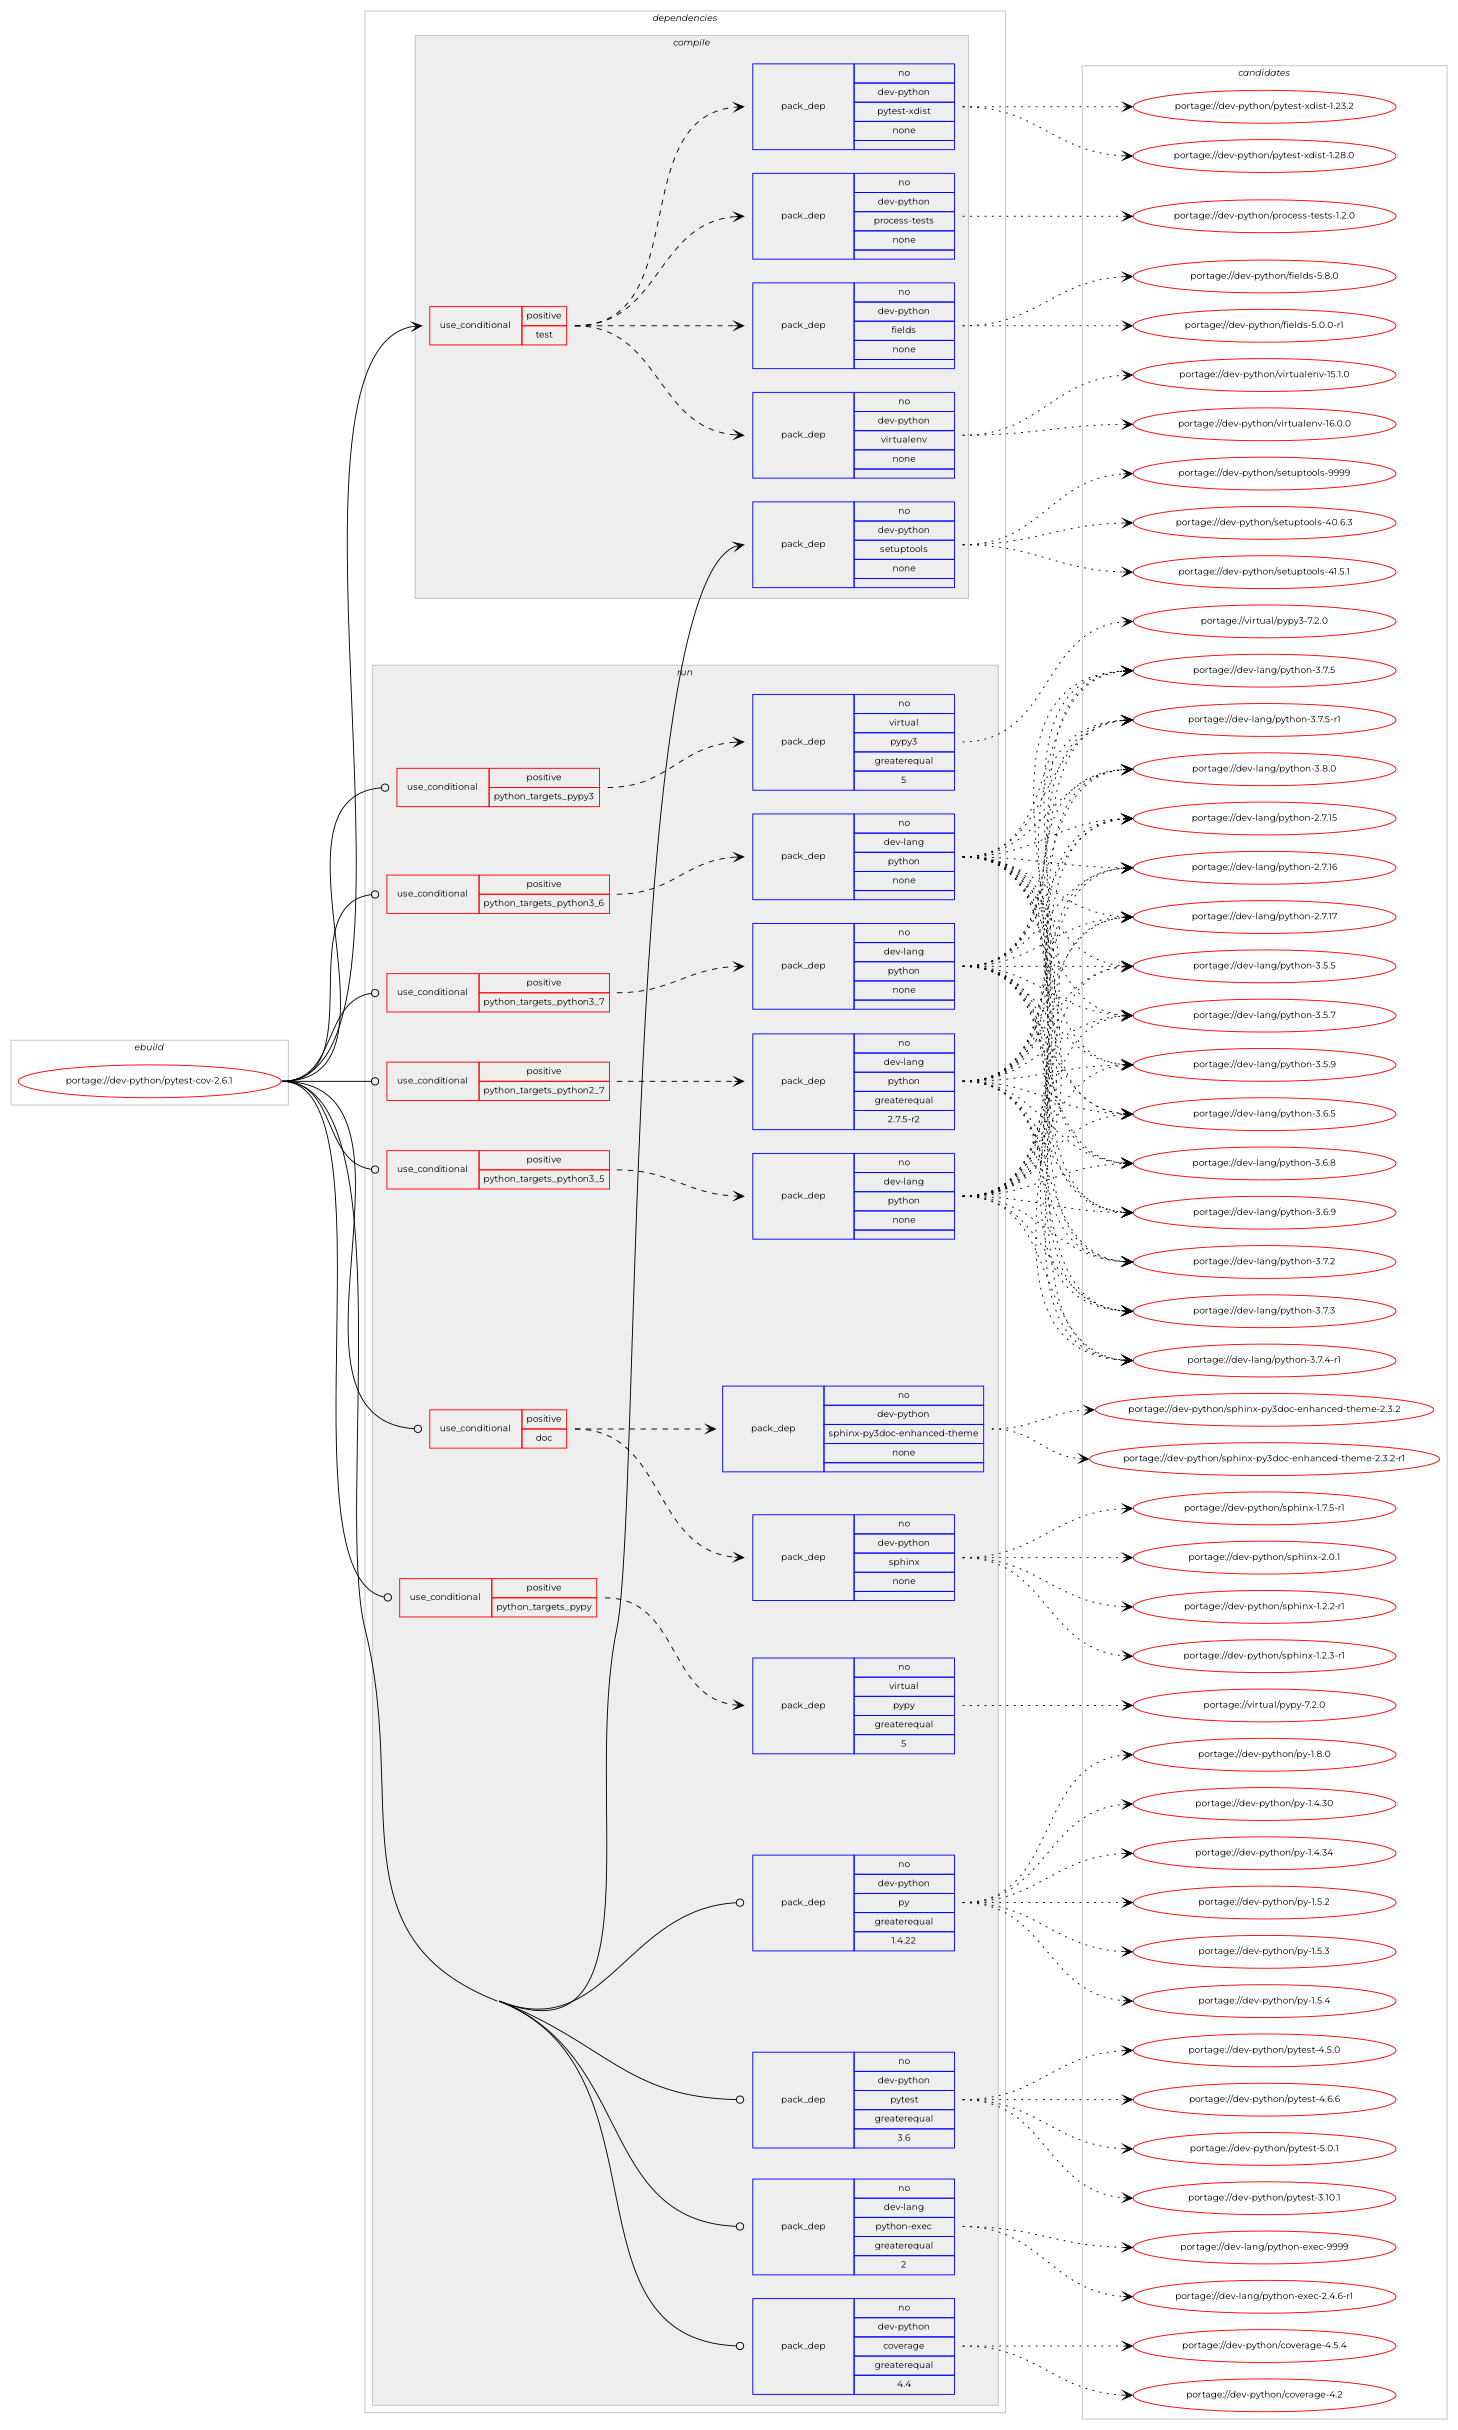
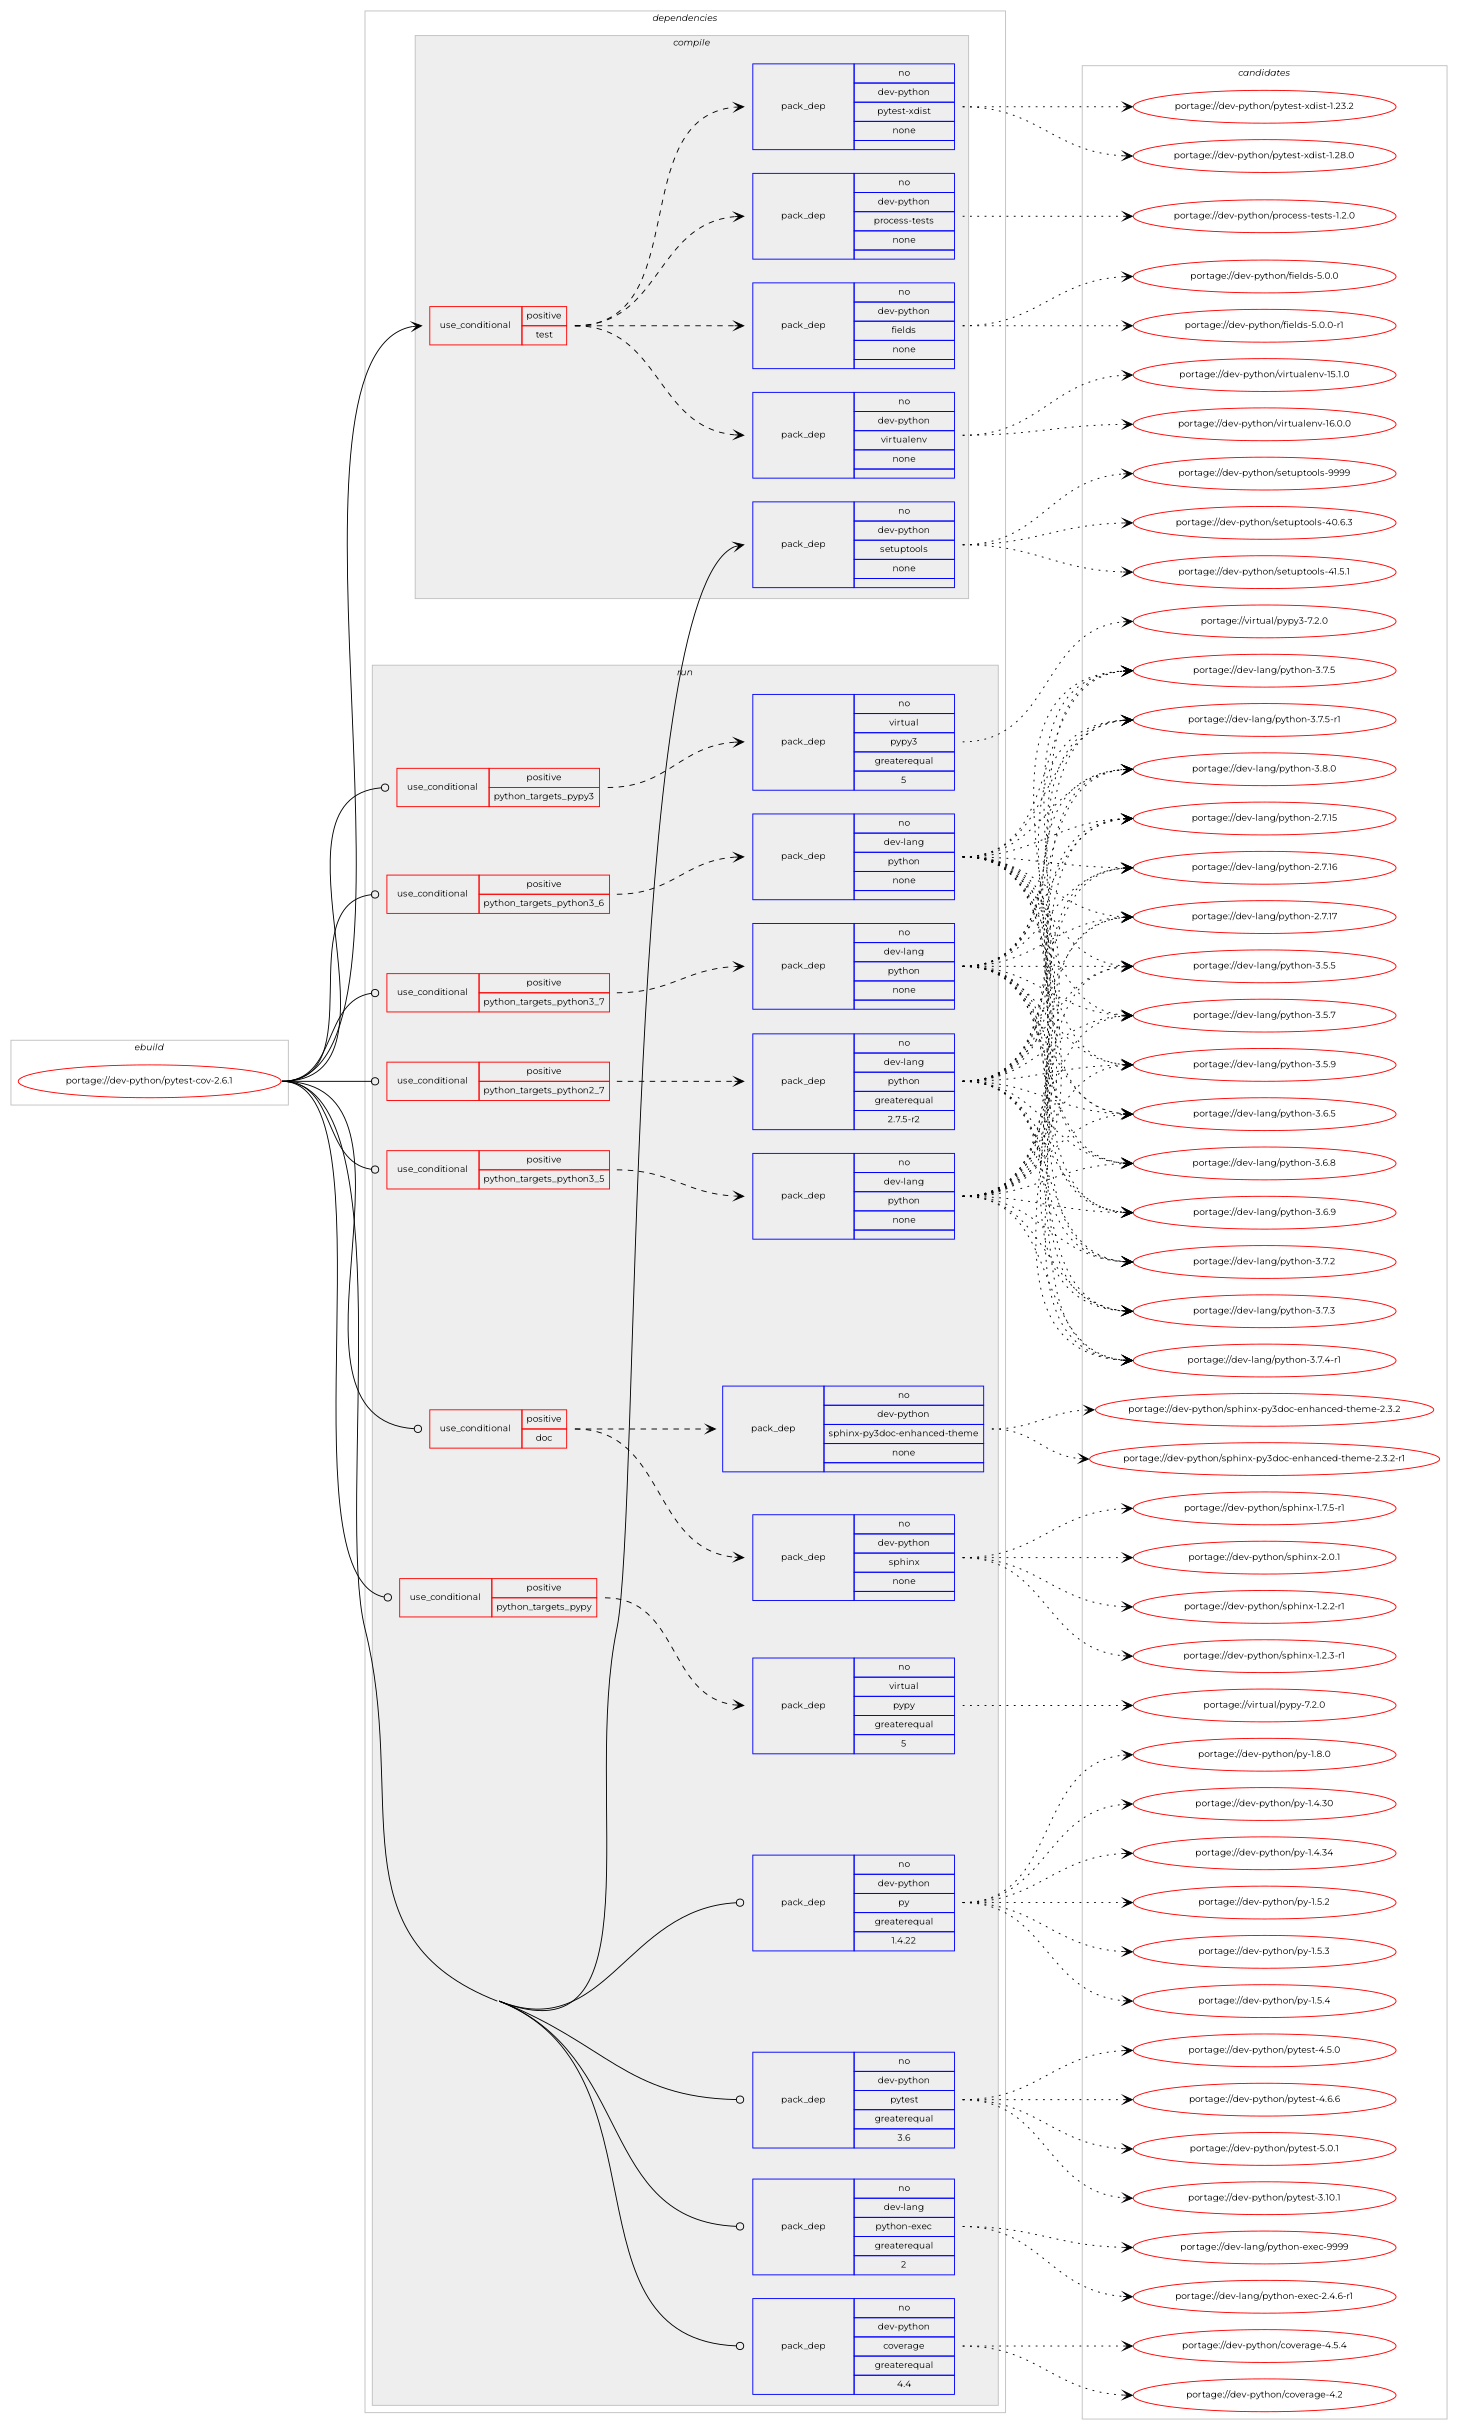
node "portage://dev-python/fields-5.8.0": label "portage://dev-python/fields-5.8.0" -> "portage://dev-python/fields-5.0.0"
